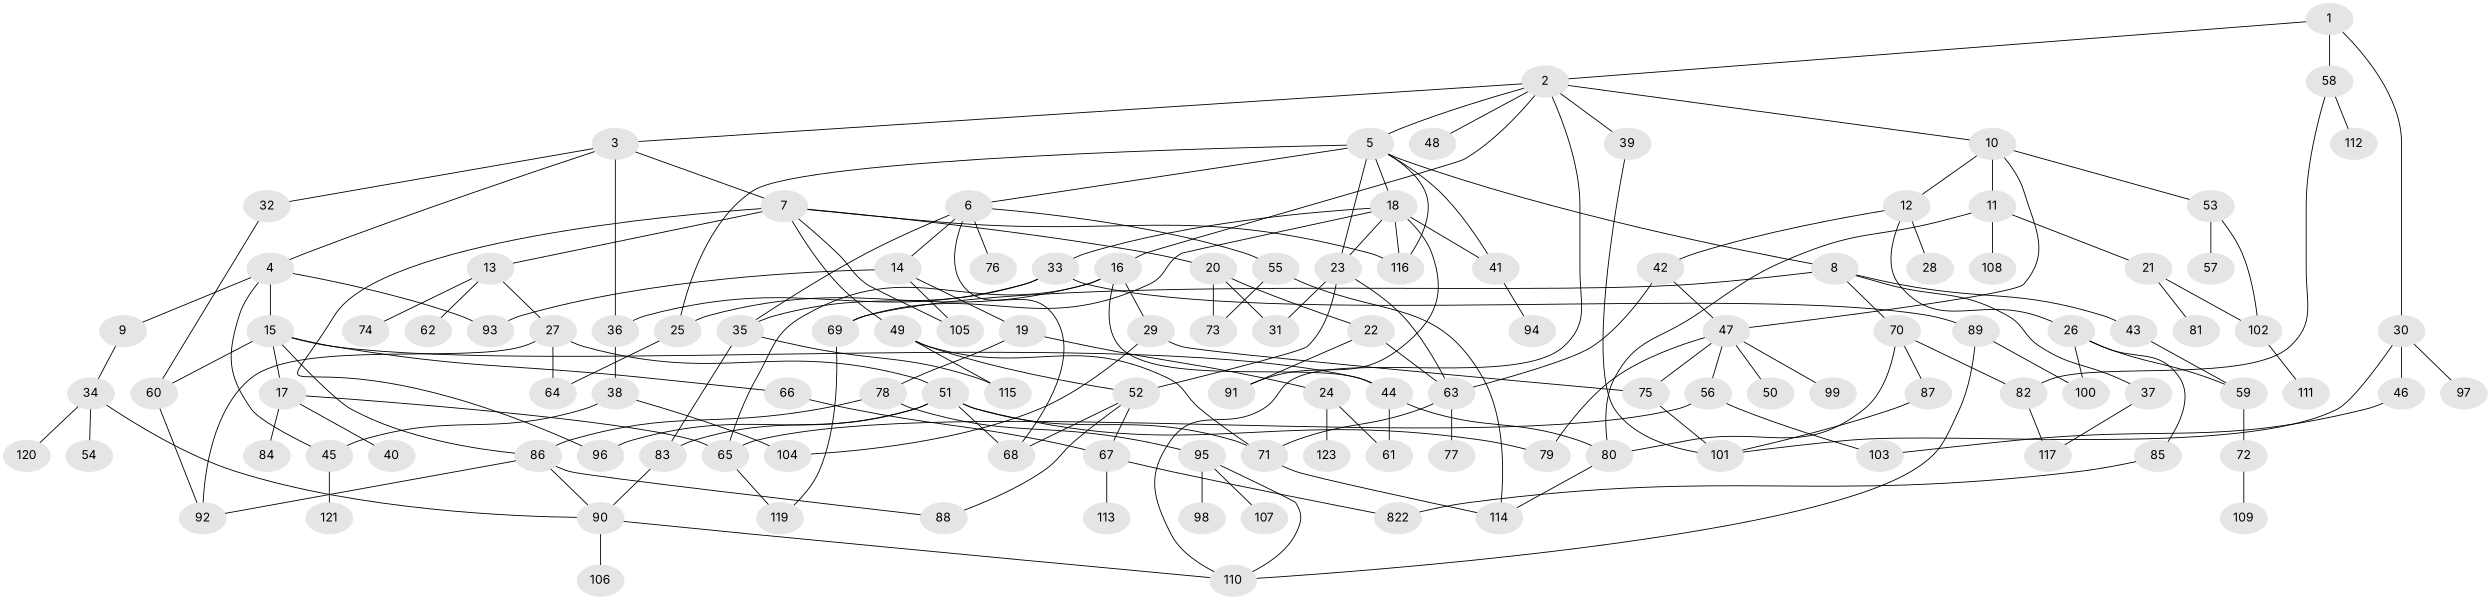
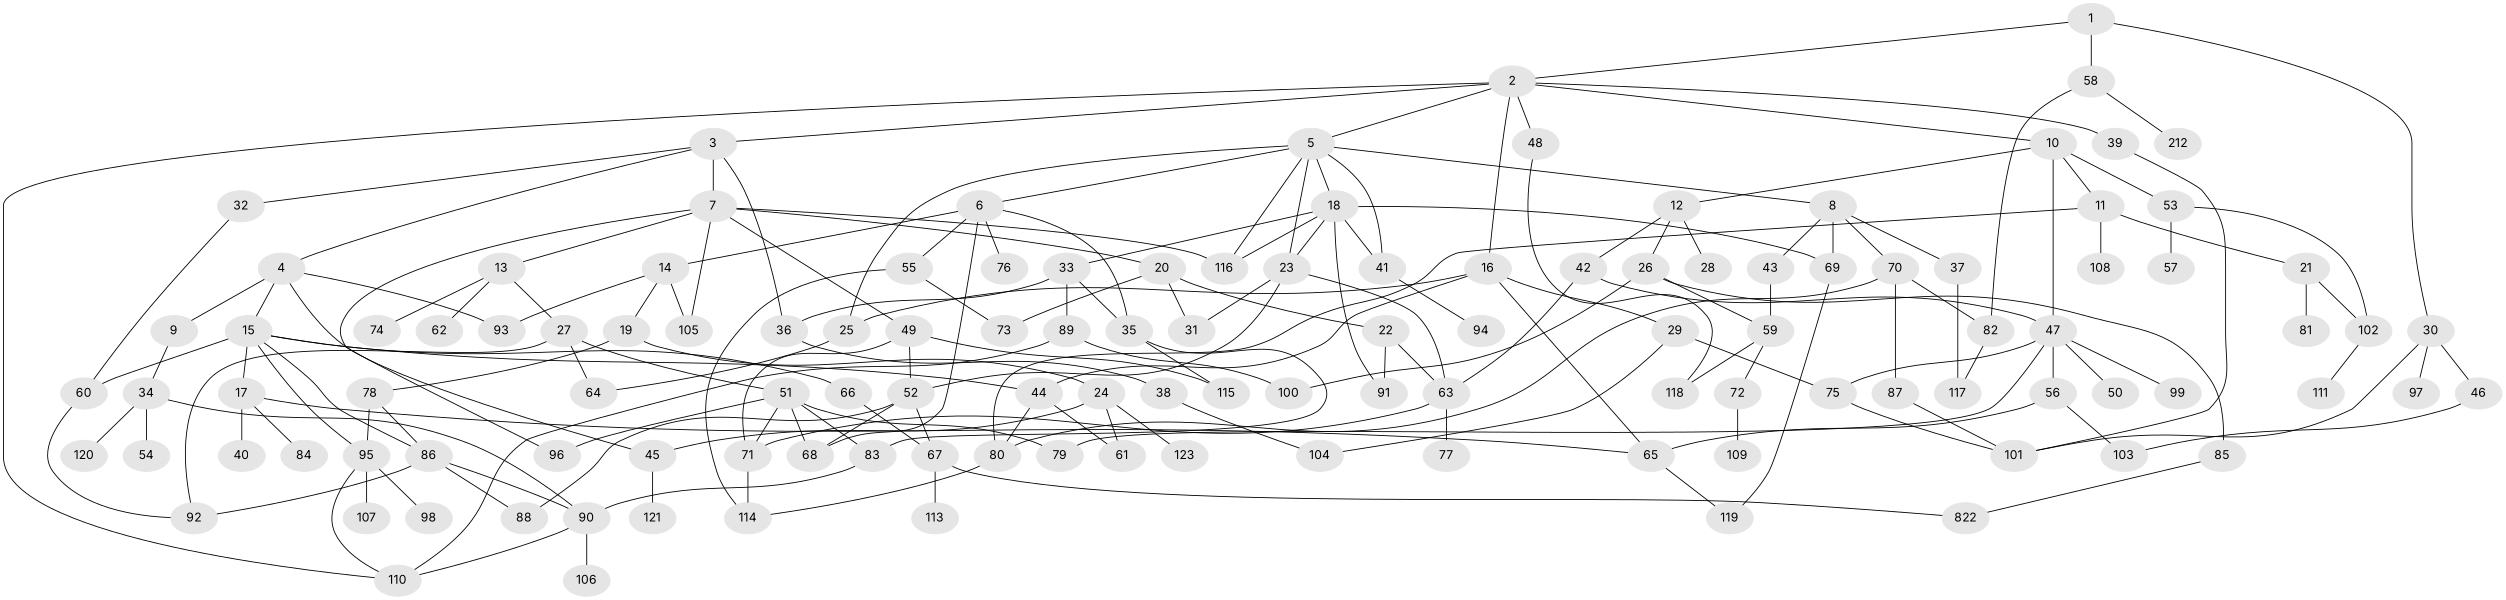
node "112": label "112" -> "212"
node "118": added
edge "15" -- "95": added
edge "38" -- "45": now "24" -- "45"
